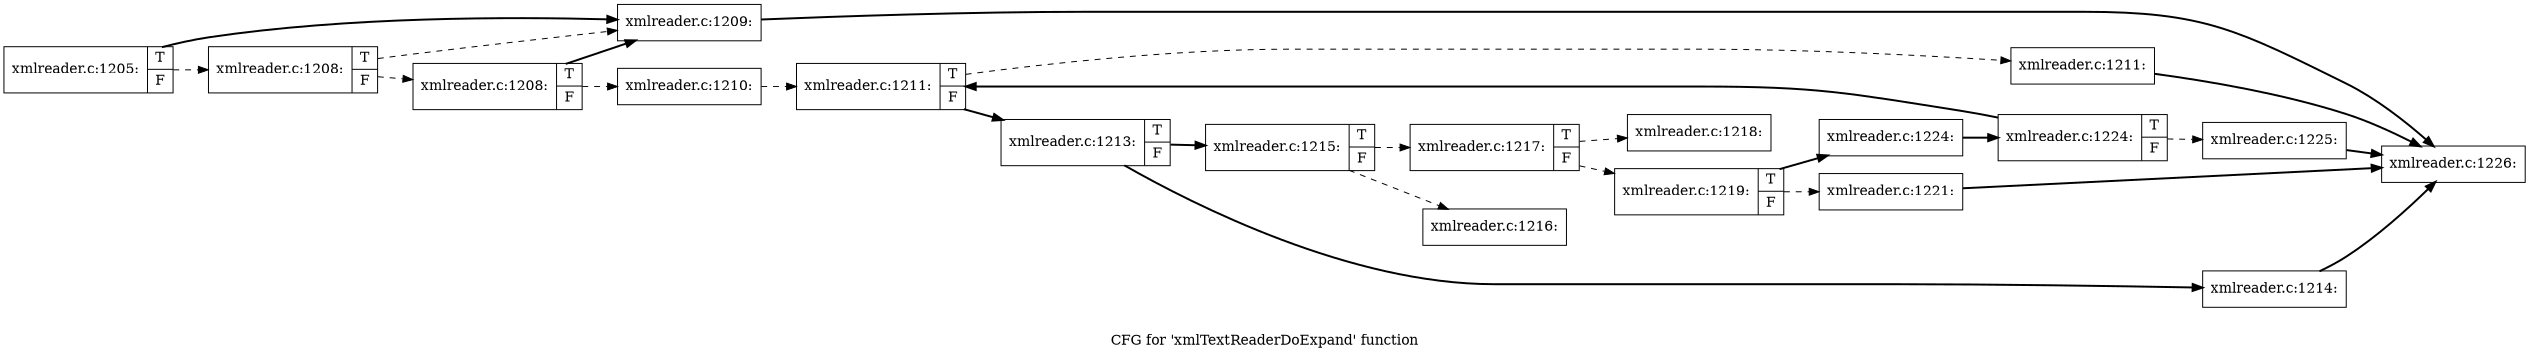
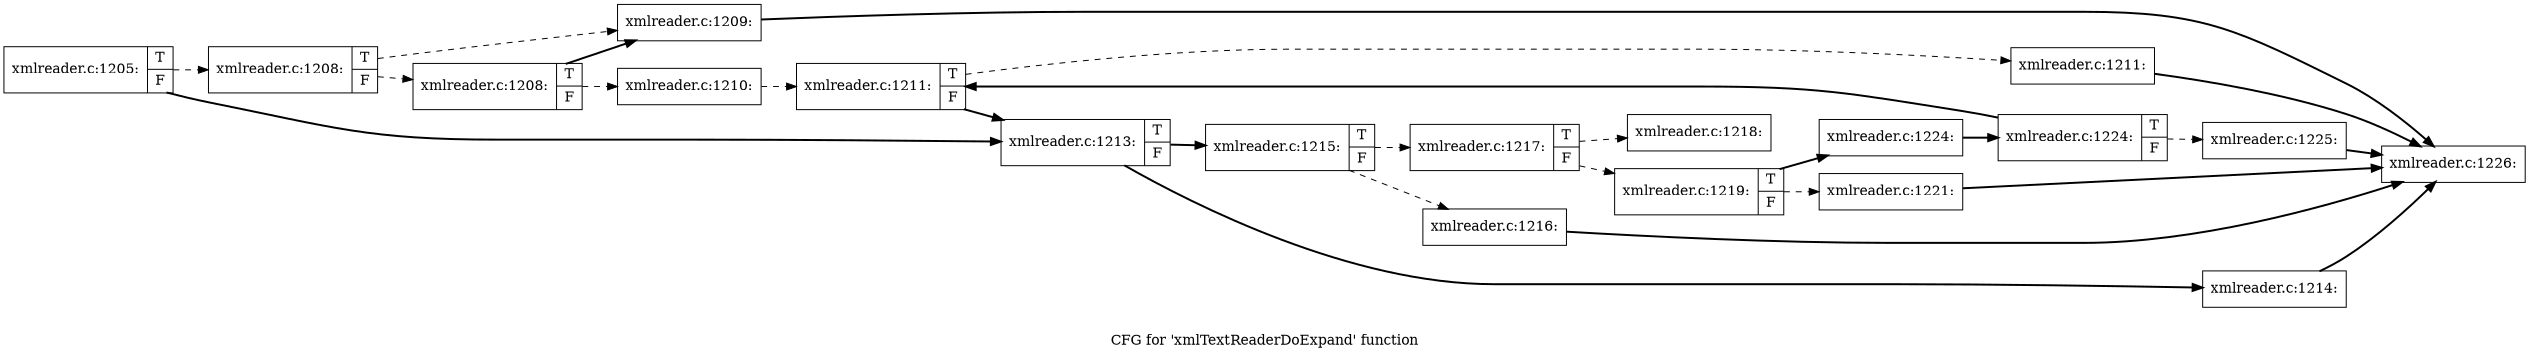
edge "xmlreader.c:1205:" -> "xmlreader.c:1209:": now "xmlreader.c:1205:" -> "xmlreader.c:1213:"
edge "xmlreader.c:1216:" -> "xmlreader.c:1226:": added
